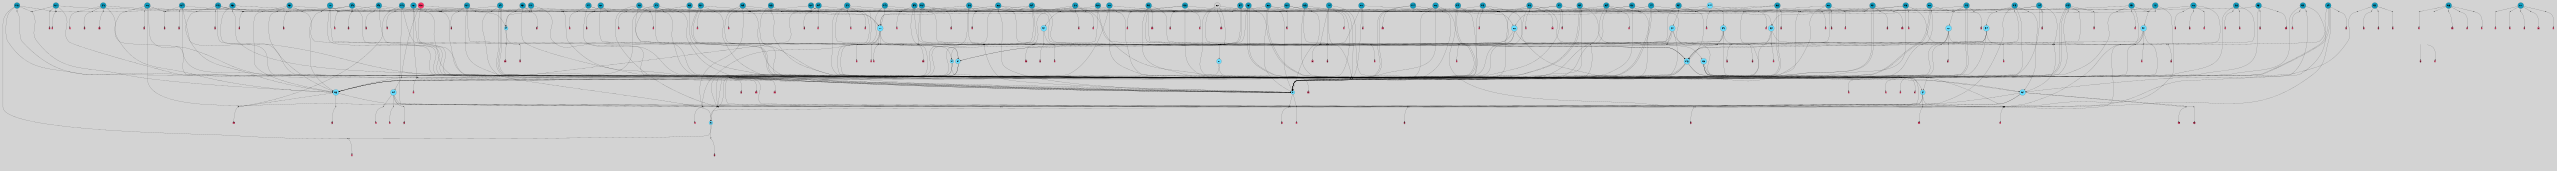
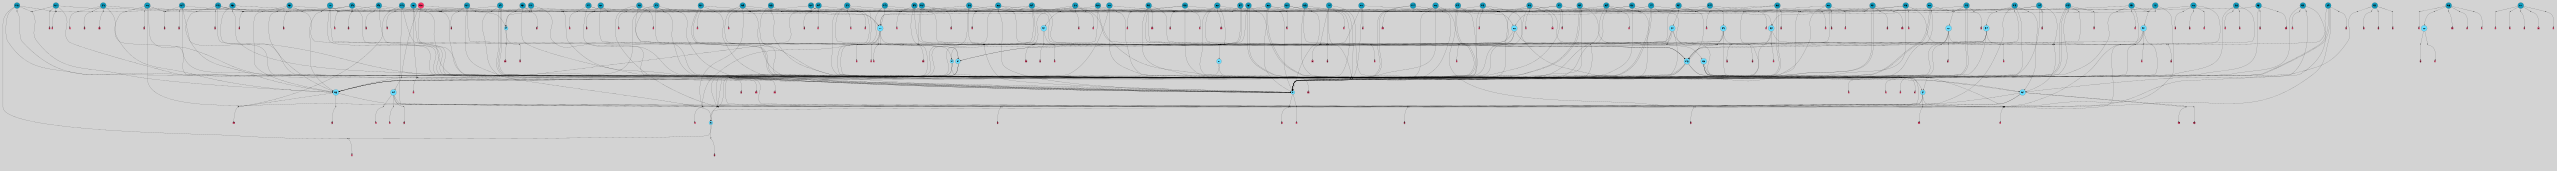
node "T643": removed
node "T660": fillcolor #cccccc -> #1199bb
node "T719": fillcolor #66ddff -> #1199bb
node "T662": added
node "6": added
